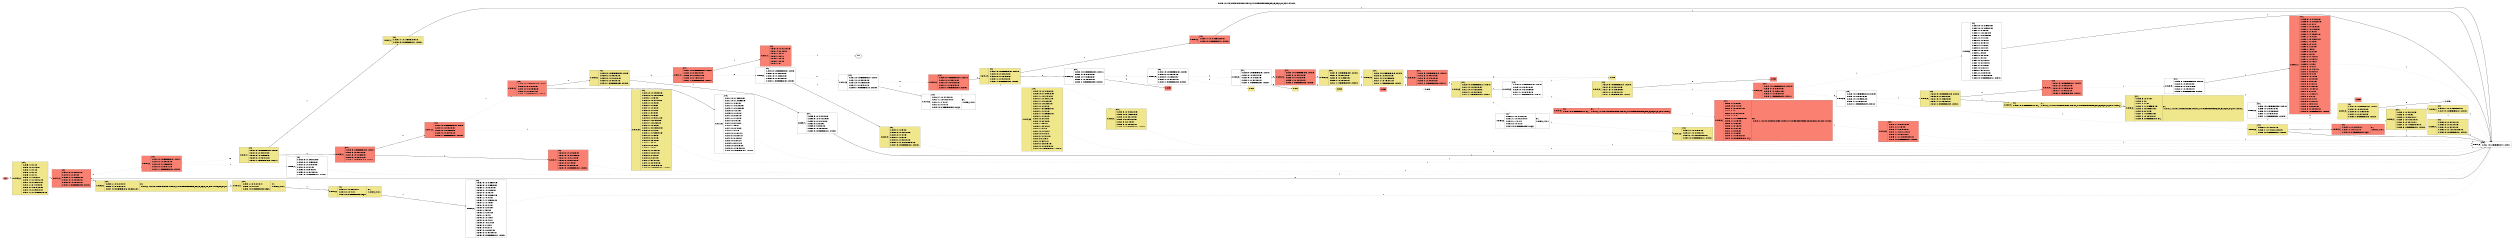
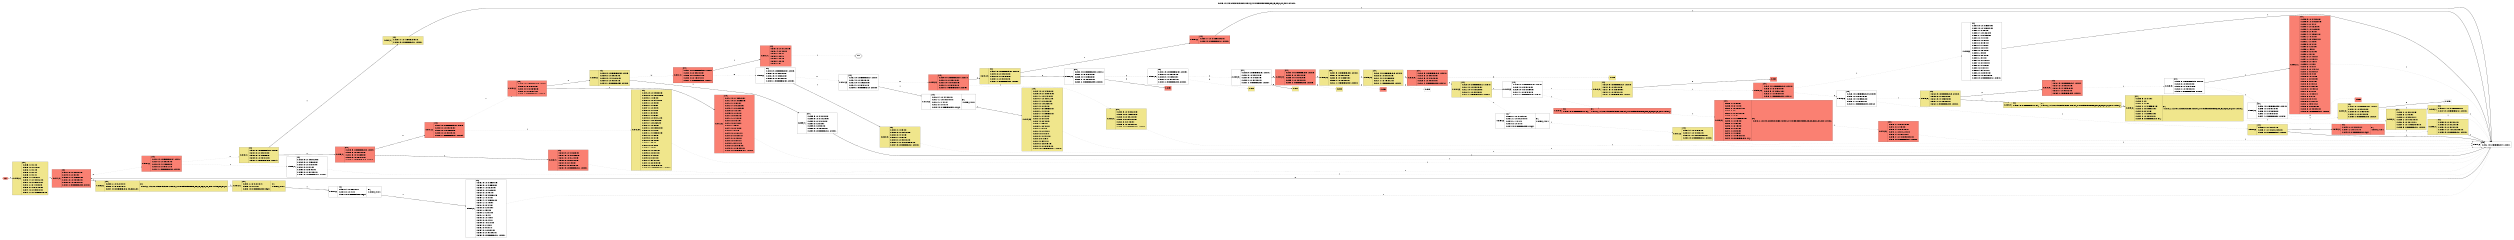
edge "0x401455 [25]" -> "0x40199e": now "0x401455 [25]" -> "0x40146e [25]"
edge "0x401640 [23]" -> "0x401657 [105]": added, label "1"
node "0x401741 [83]": fillcolor white -> salmon
edge "0x4012a8 [22]" -> "0x401292 [22]": reversed
node "0x401928 [12]": fillcolor khaki -> white
